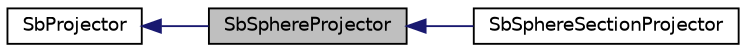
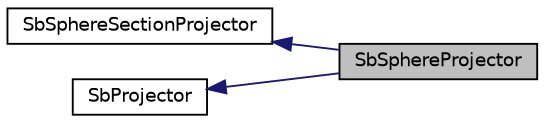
edge "SbSphereSectionProjector" -> "SbSphereProjector": reversed
